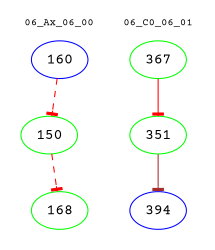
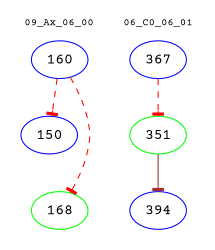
cluster "06_Ax_06_00": label "06_Ax_06_00" -> "09_Ax_06_00"
node "367": color green -> blue
edge "367" -> "351": style solid -> dashed
node "150": color green -> blue
edge "150" -> "168": now "160" -> "168"
